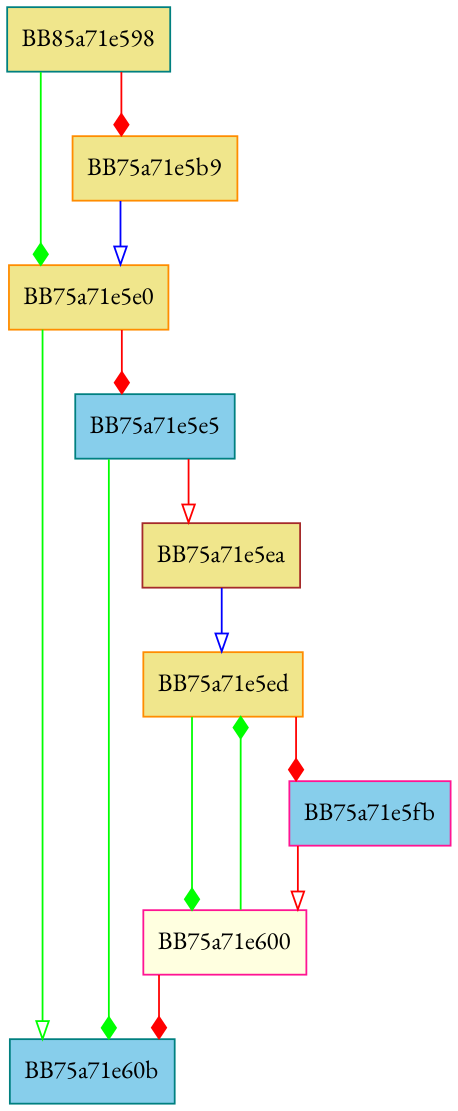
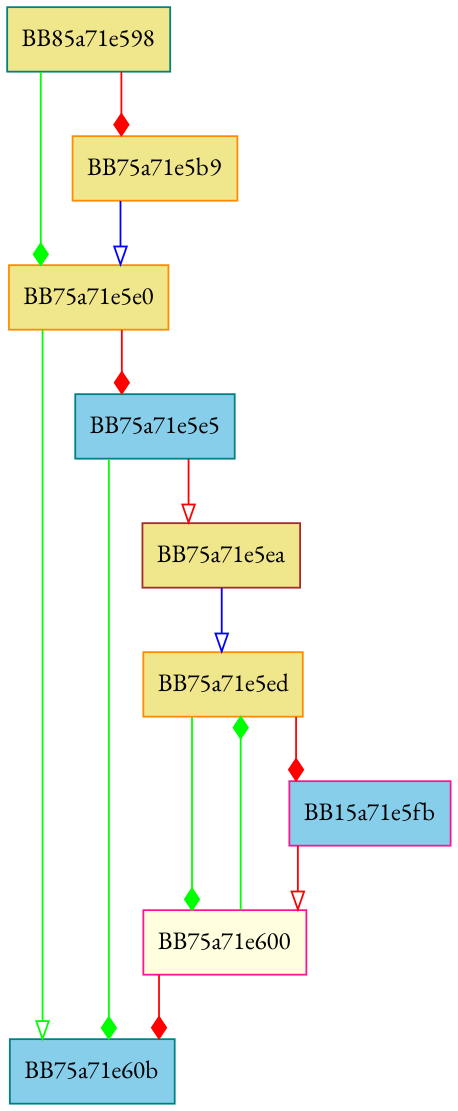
node "BB75a71e5fb": label "BB75a71e5fb" -> "BB15a71e5fb"
